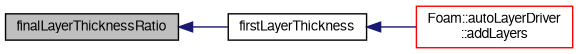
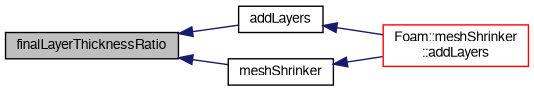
node "firstLayerThickness": label "firstLayerThickness" -> "addLayers"
node "Foam::autoLayerDriver ::addLayers": label "Foam::autoLayerDriver ::addLayers" -> "Foam::meshShrinker ::addLayers"
node "meshShrinker": added
